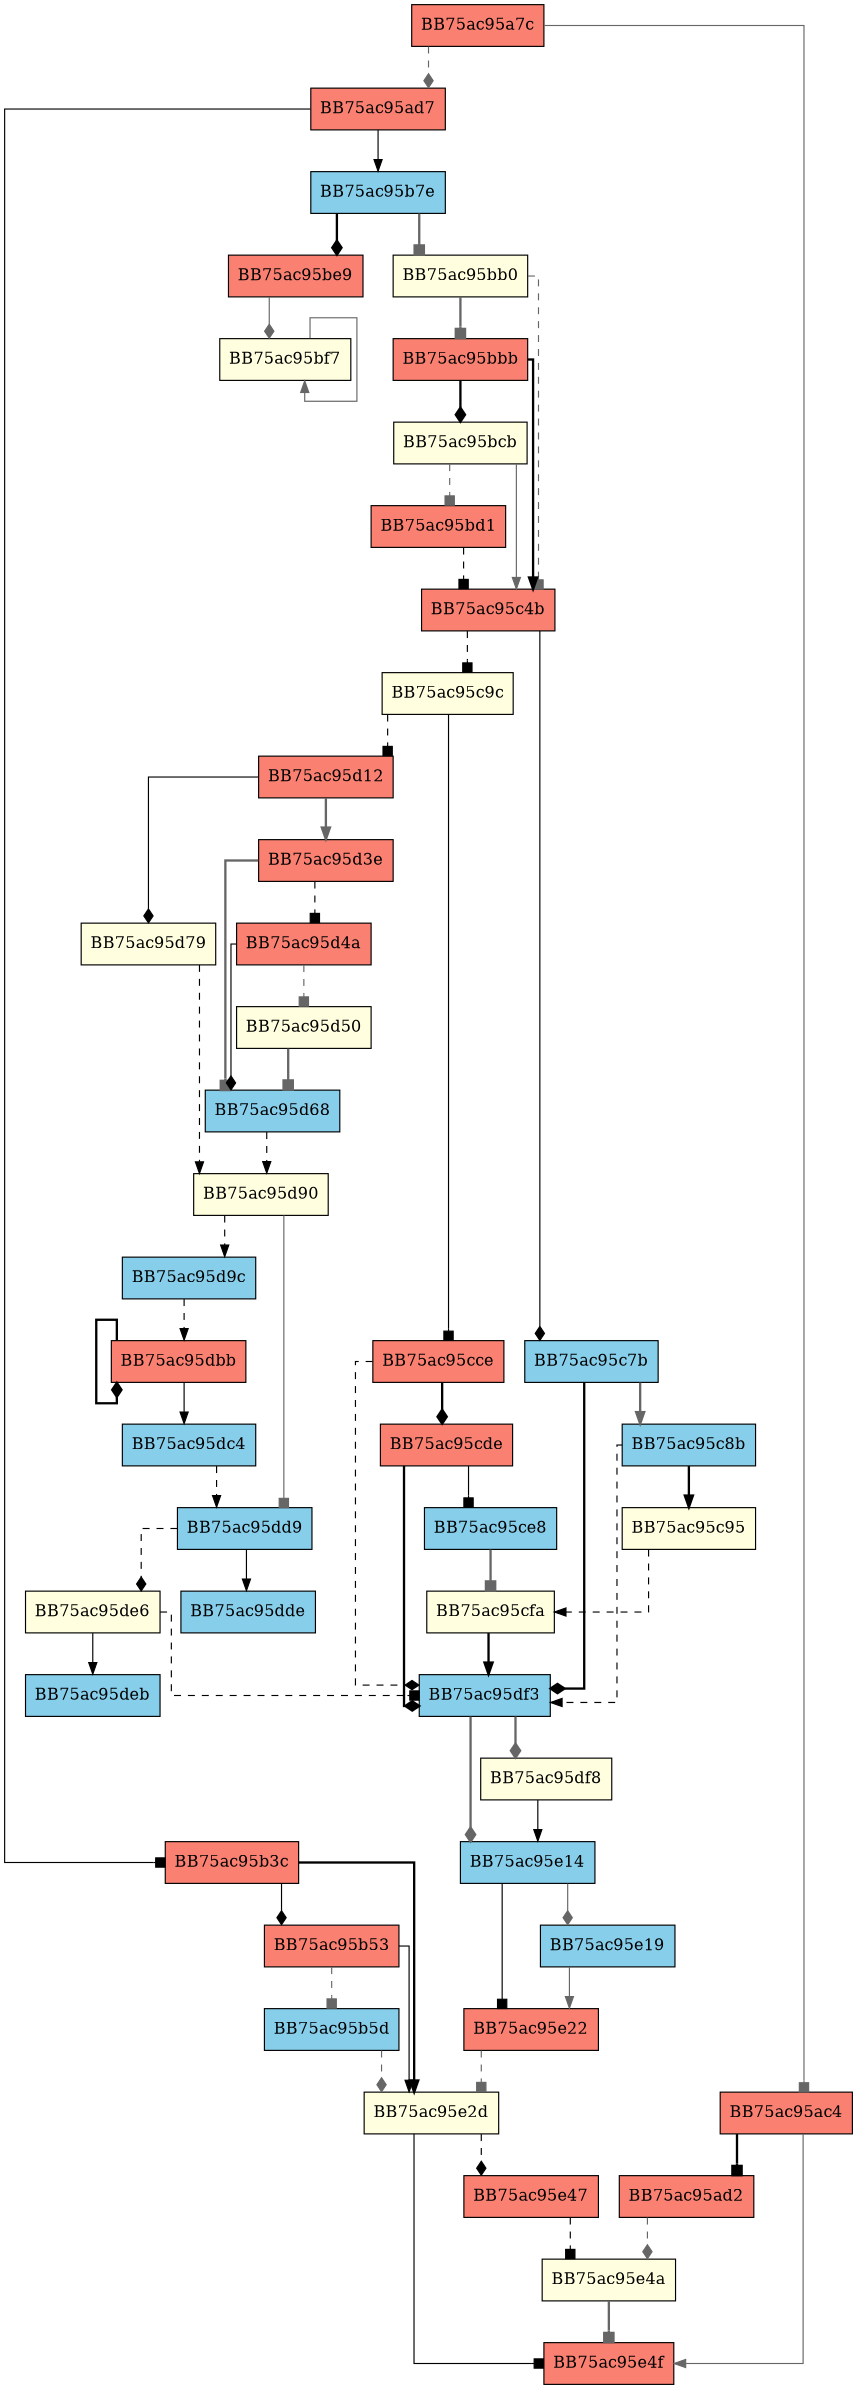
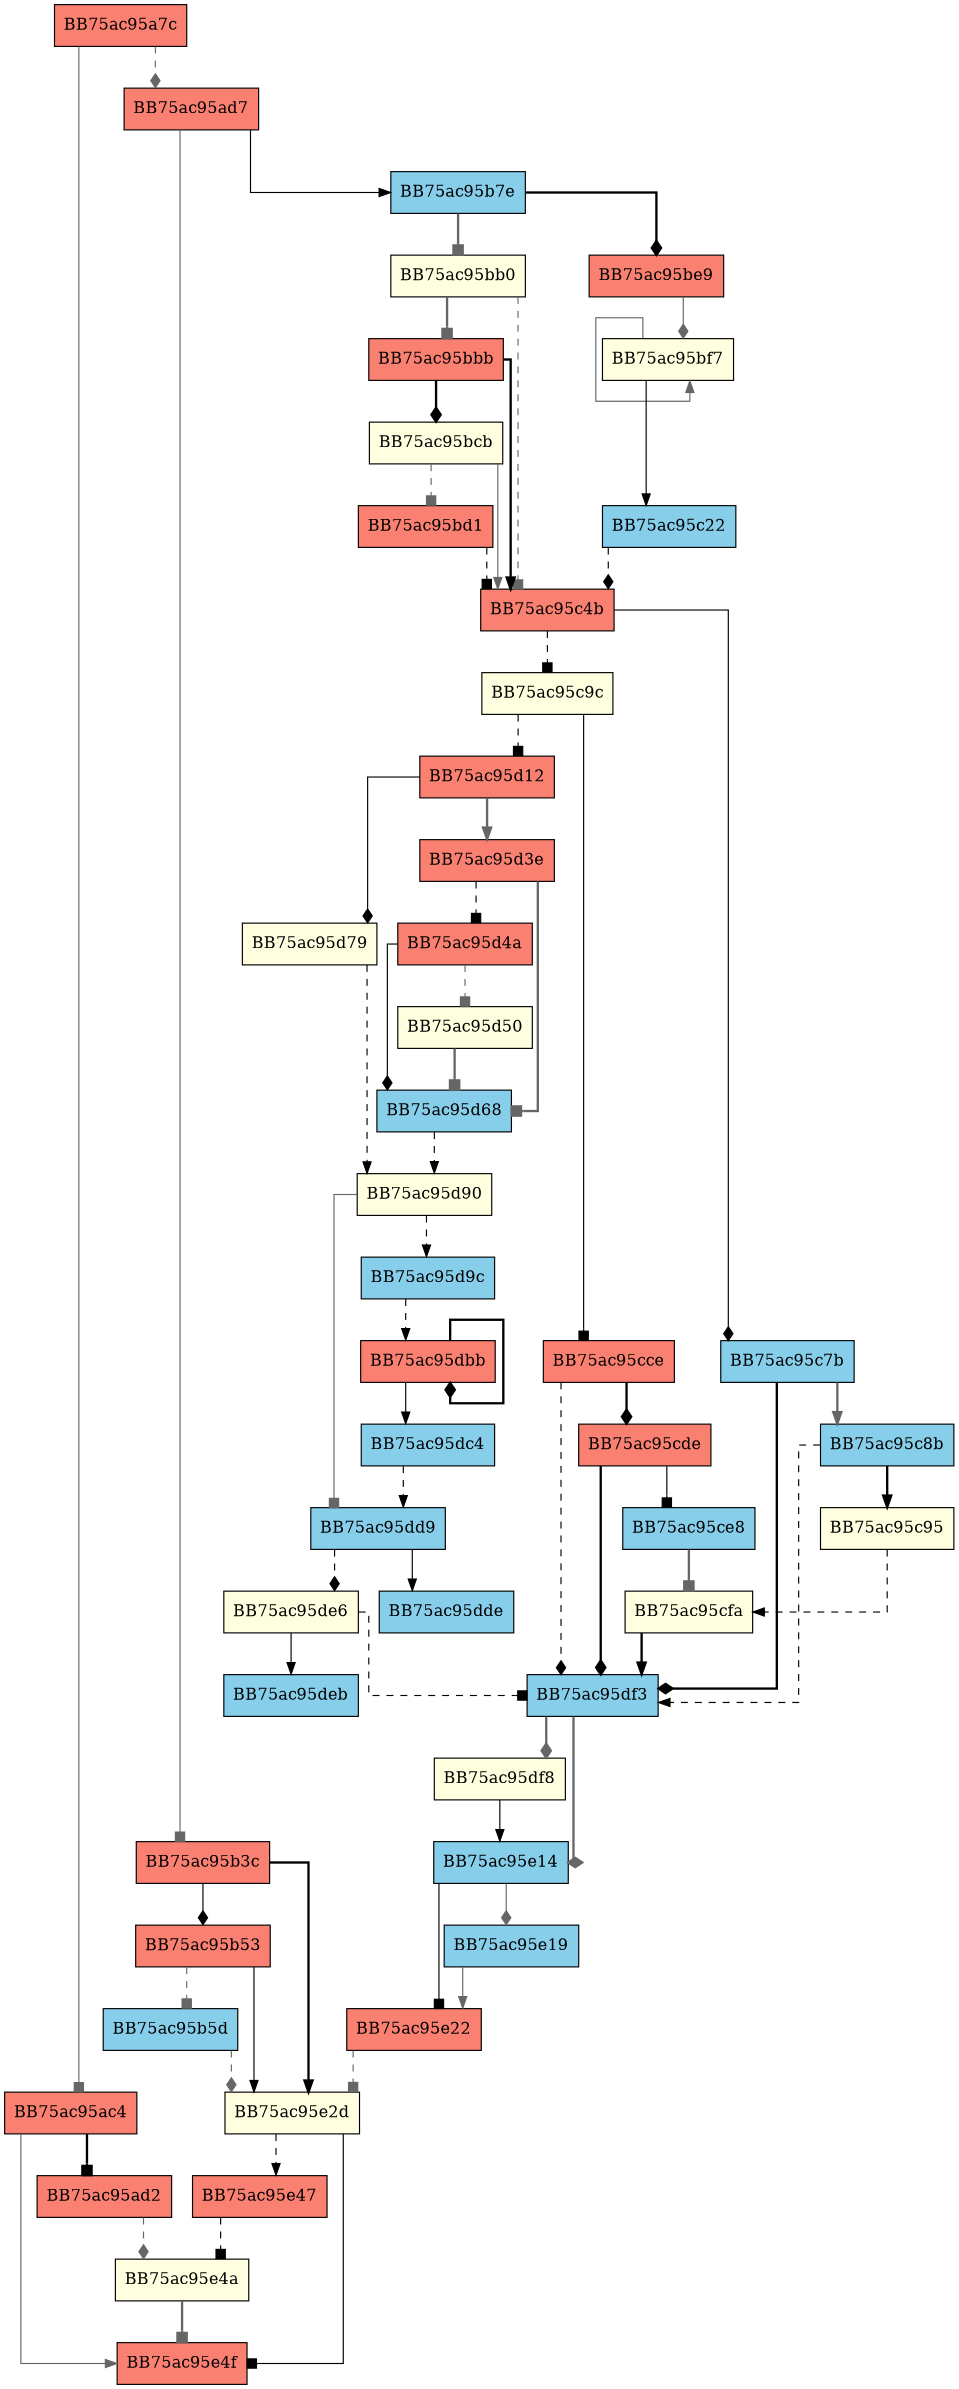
node "BB75ac95c22": added
edge "BB75ac95ad7" -> "BB75ac95b3c": color black -> gray40
edge "BB75ac95e2d" -> "BB75ac95e47": arrowhead diamond -> normal
